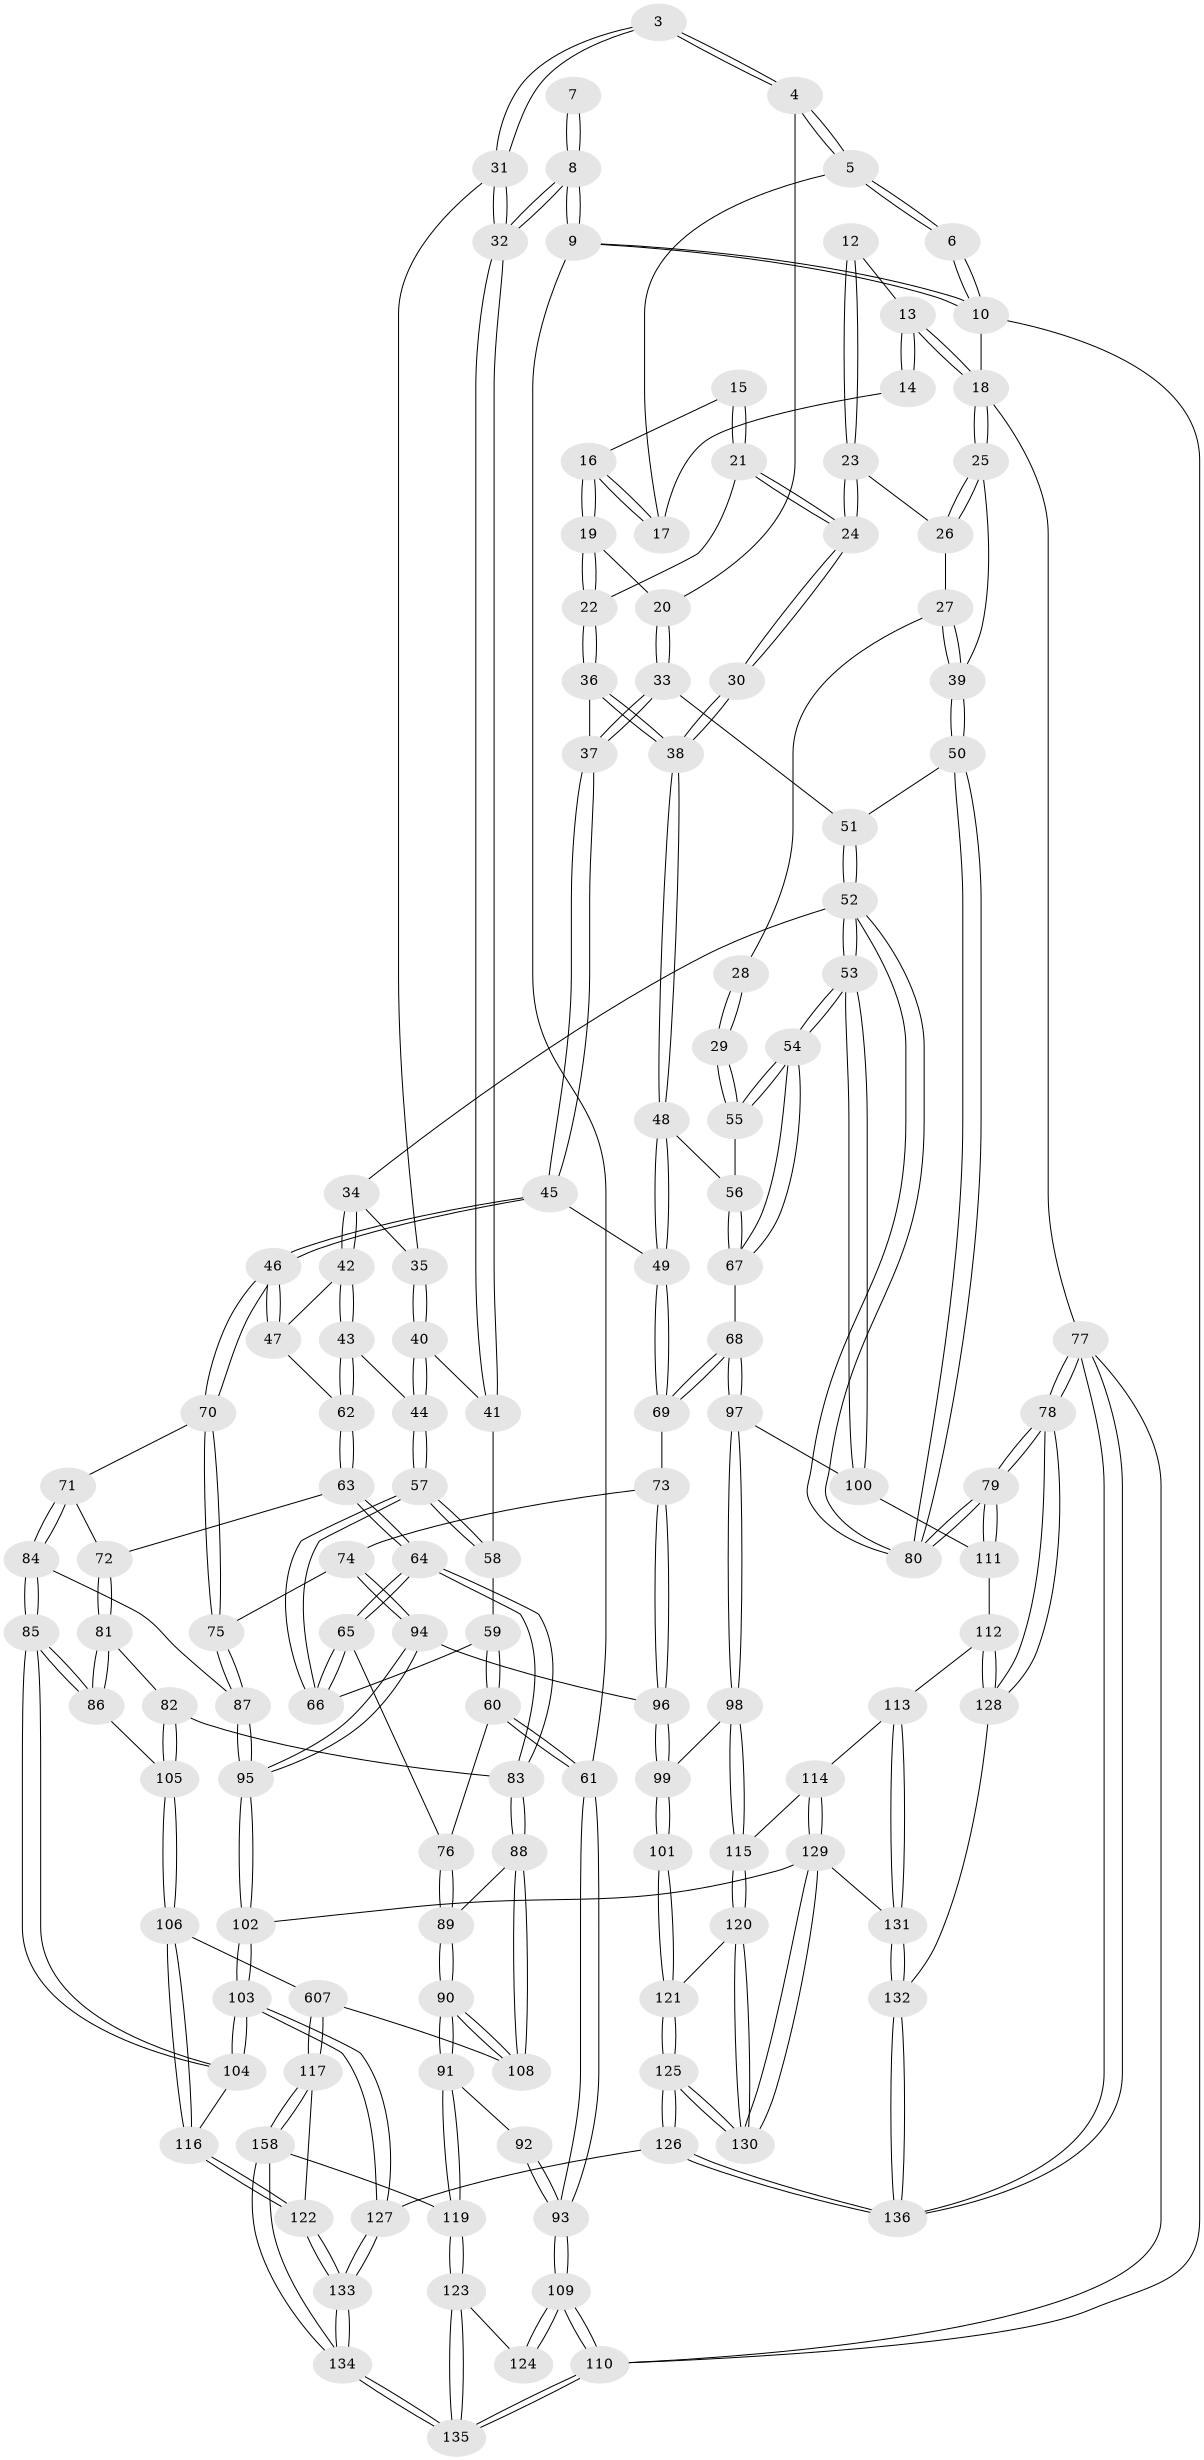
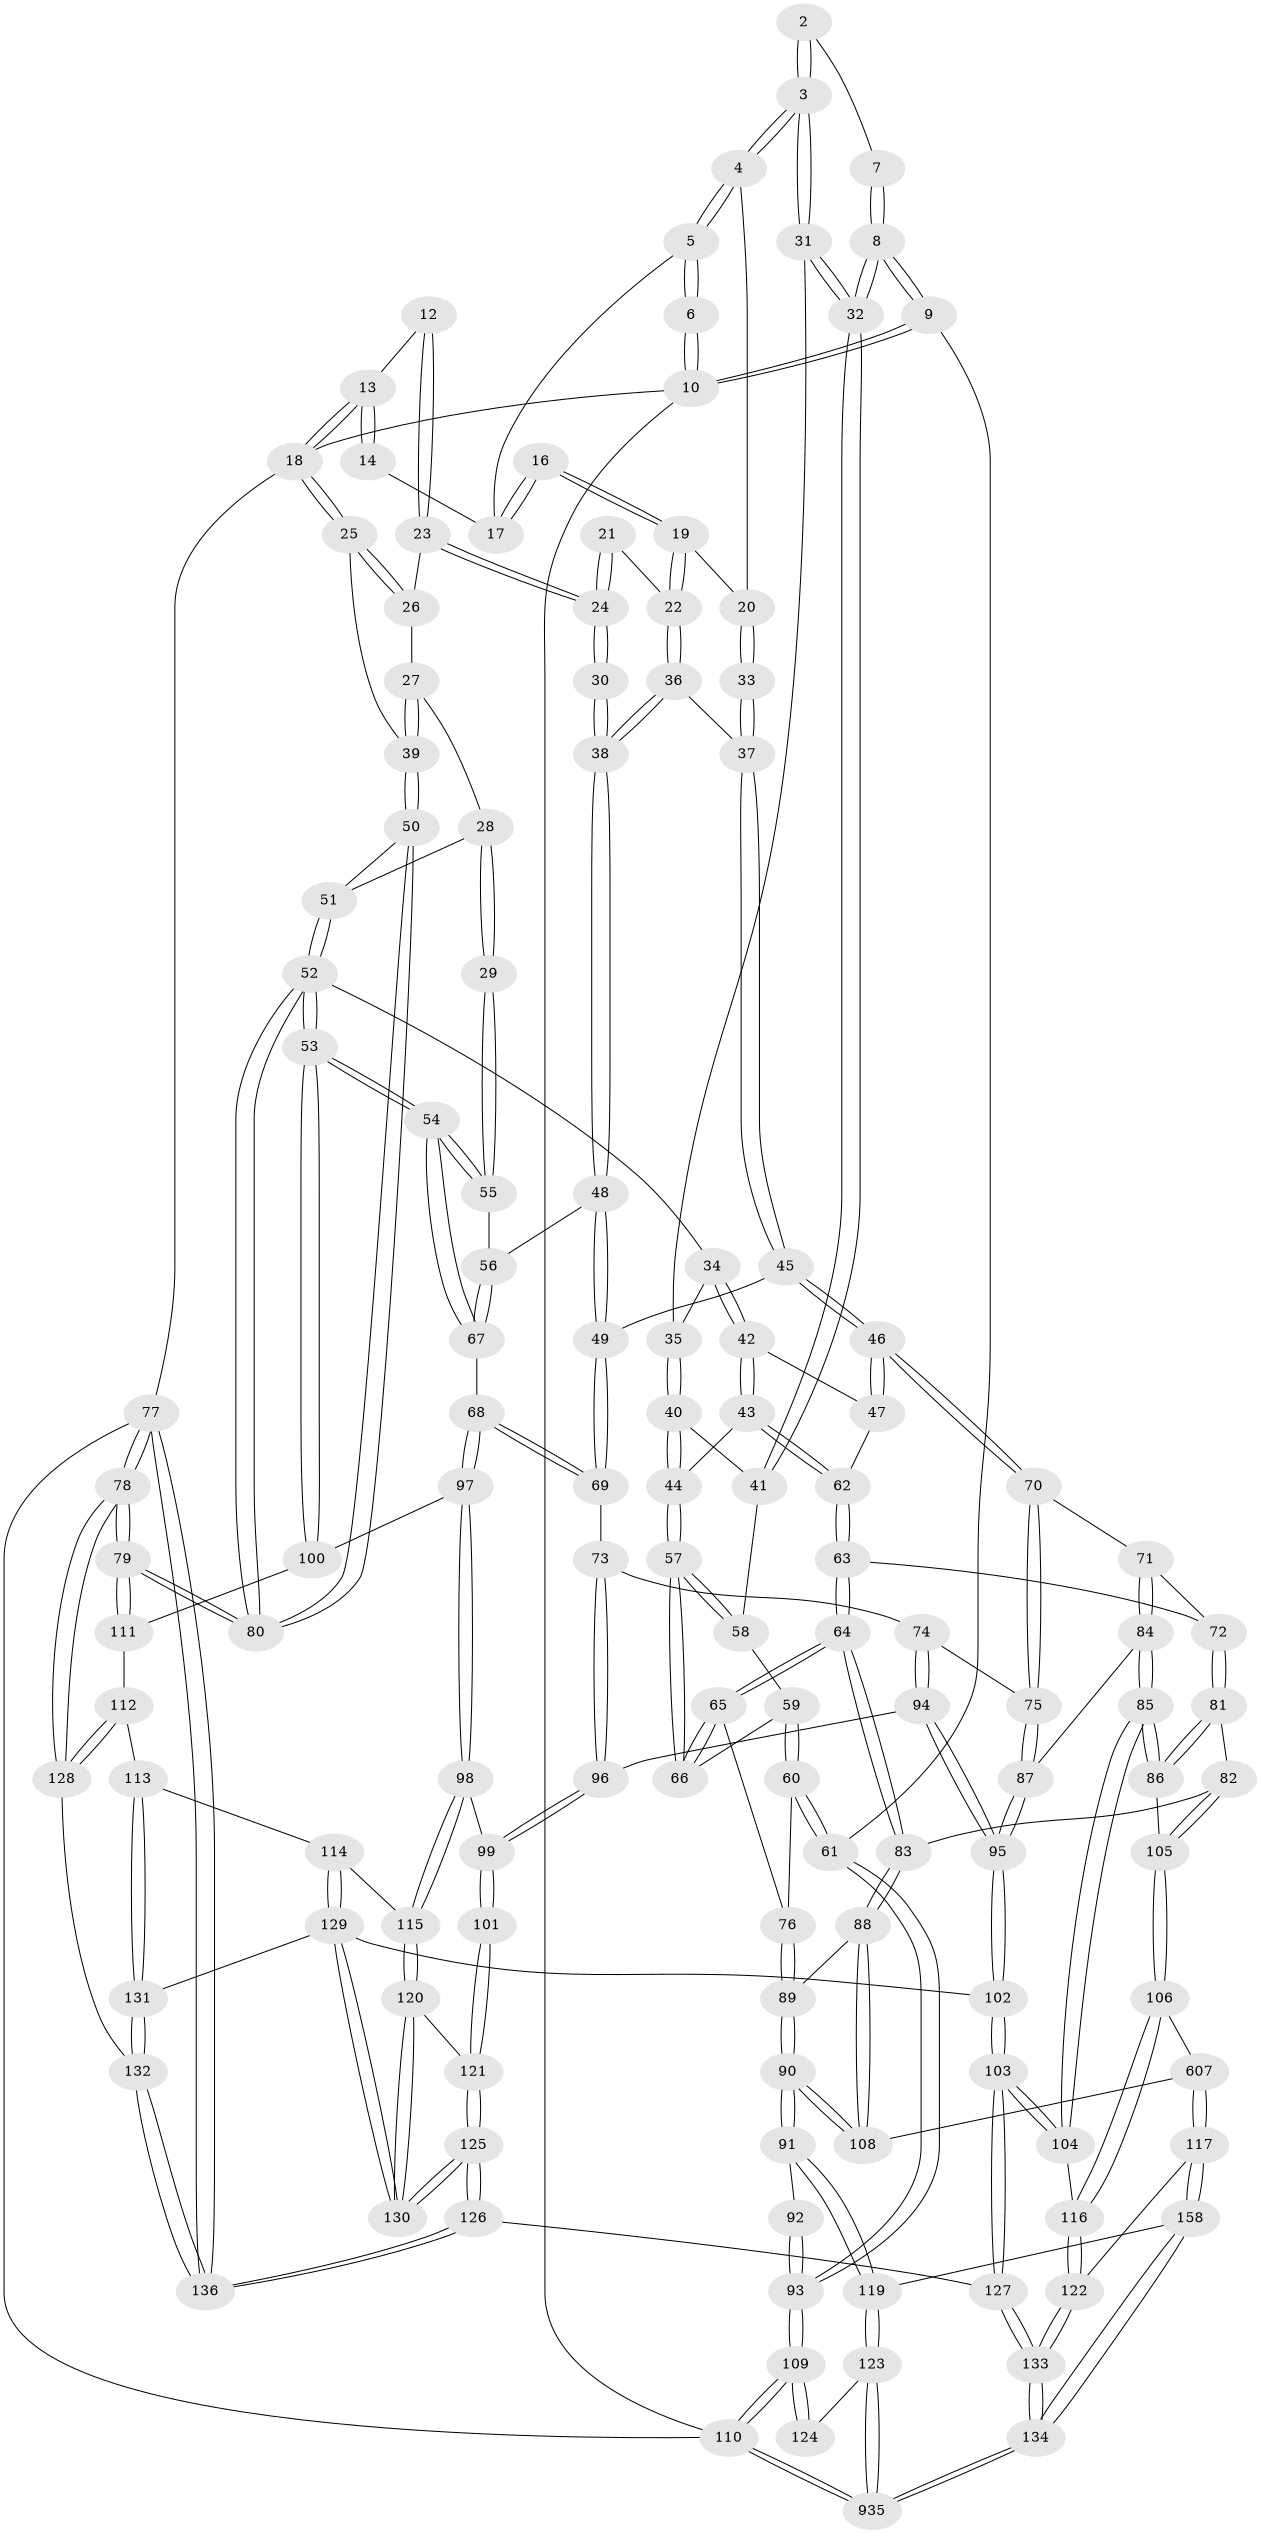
node "2": added
node "15": removed
edge "33" -- "51": now "28" -- "51"
node "135": label "135" -> "935"
